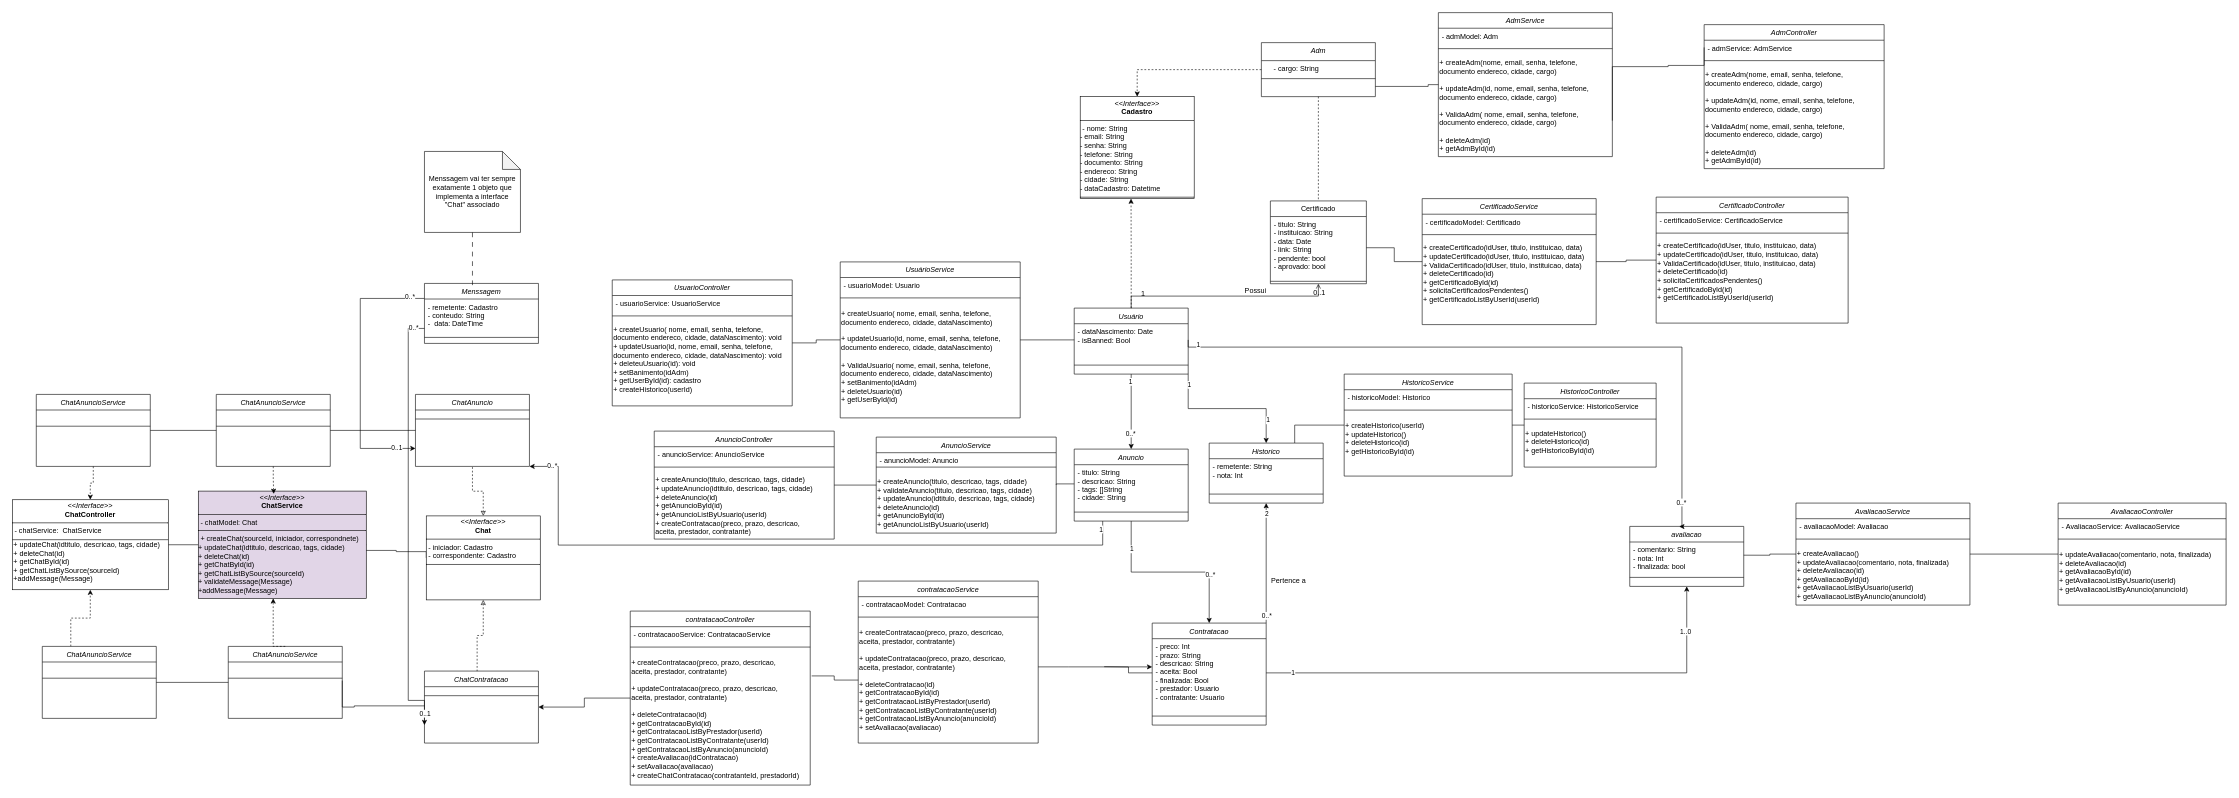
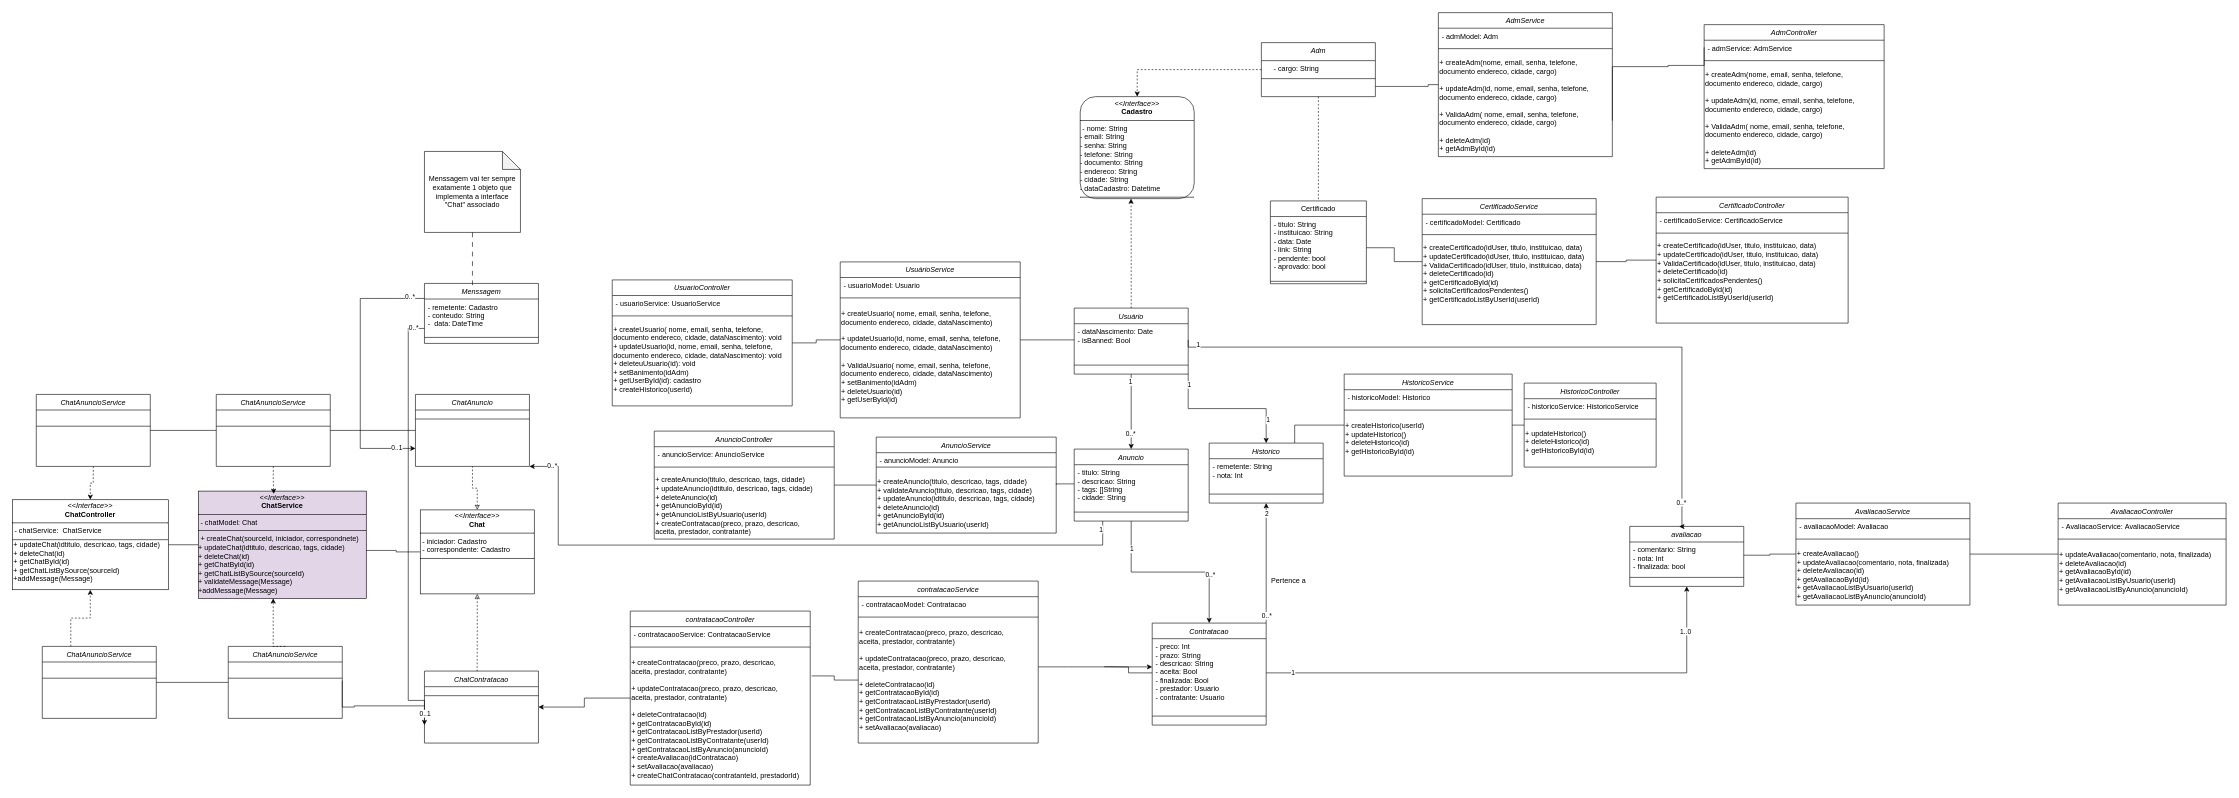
node "<<Interface>> Cadastro - nome: String - email: String- senha: String - telefone: String- documento: String - endereco: String- cidade: String - dataCadastro: Datetime": shape rectangle -> rounded rectangle
edge "Usuário" -> "Certificado": removed, labels "1", "Possui", "0..1"
node "<<Interface>> Chat - iniciador: Cadastro - correspondente: Cadastro": moved (483, 558) -> (477, 552)
